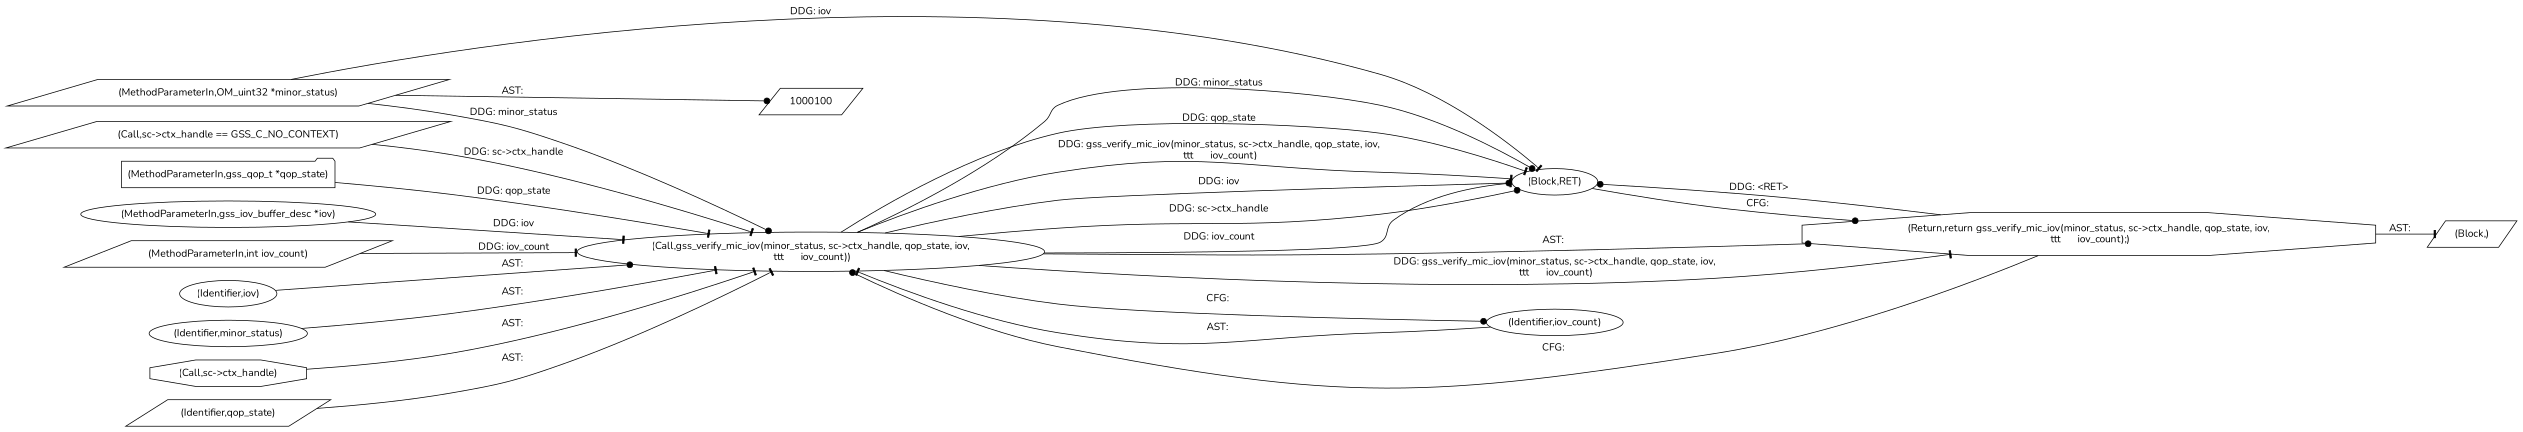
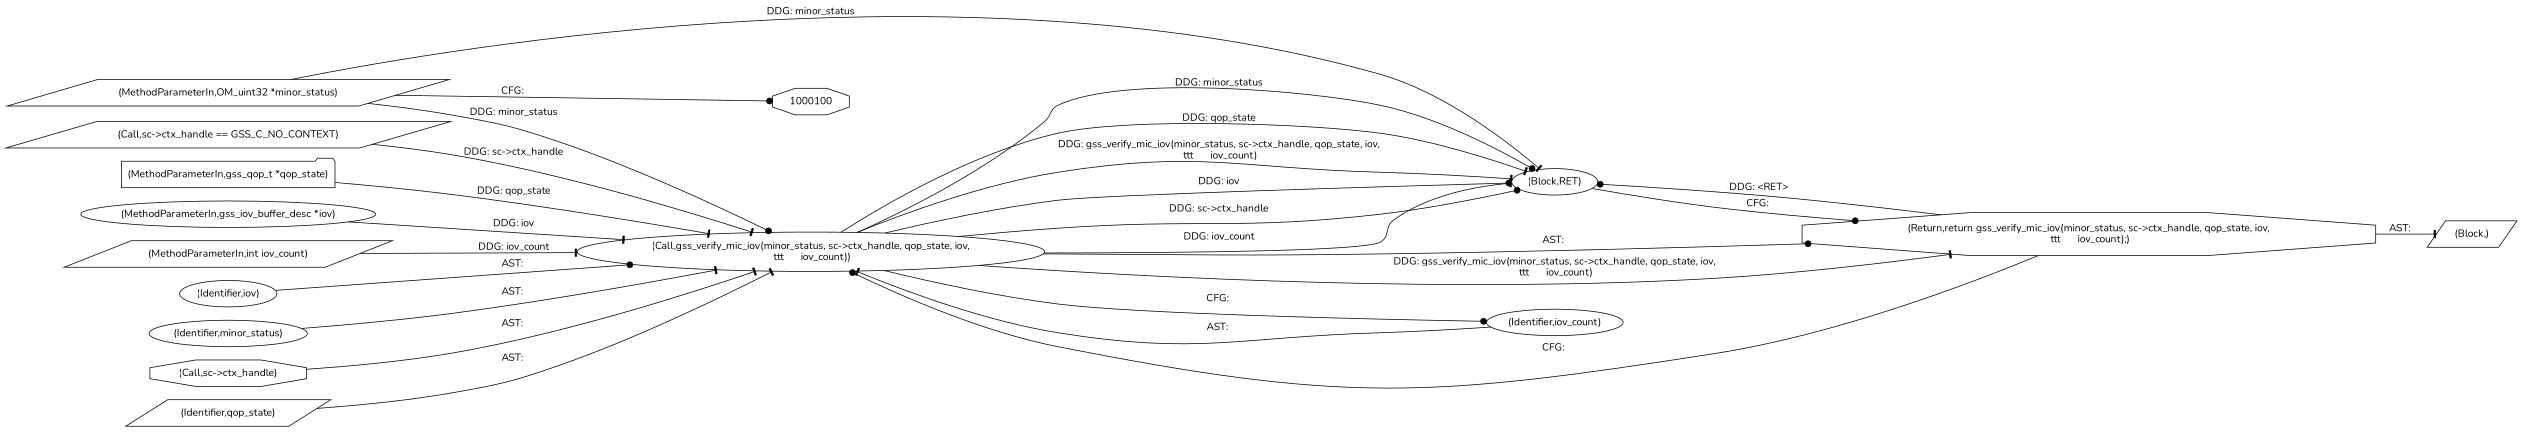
edge "(MethodParameterIn,OM_uint32 *minor_status)" -> "(Block,RET)": label "DDG: iov" -> "DDG: minor_status"
edge "(MethodParameterIn,OM_uint32 *minor_status)" -> "1000100": label "AST: " -> "CFG: "
node "1000100": shape parallelogram -> octagon
